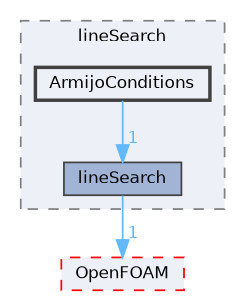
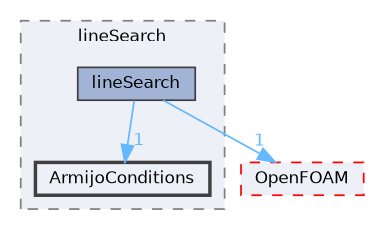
edge "ArmijoConditions" -> "lineSearch": reversed
